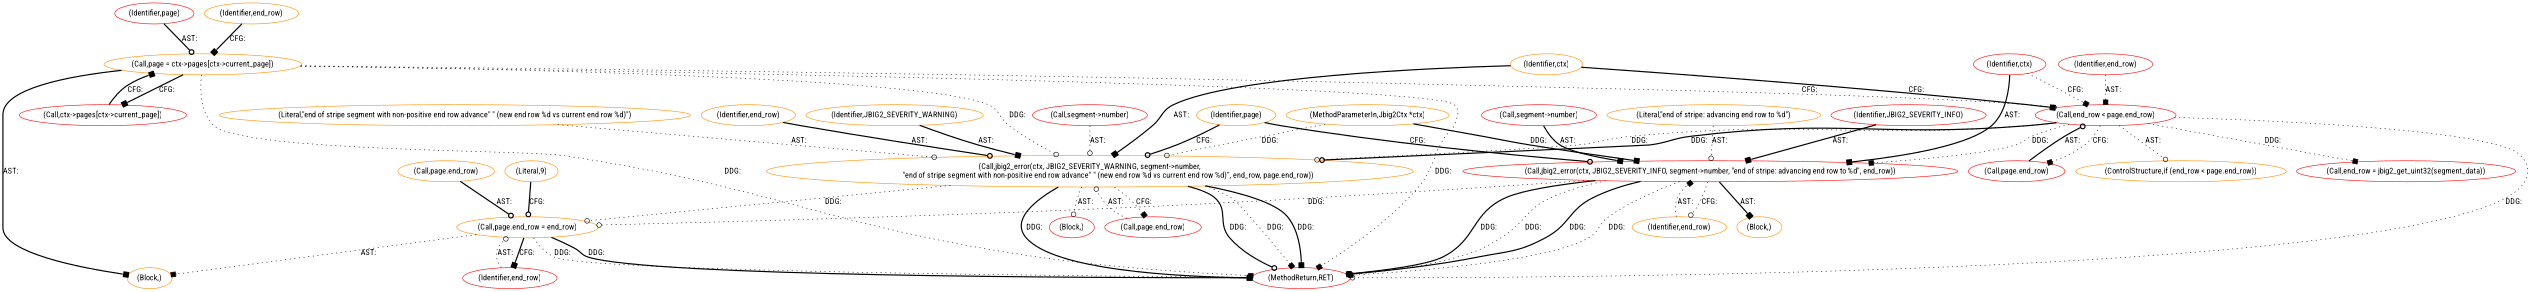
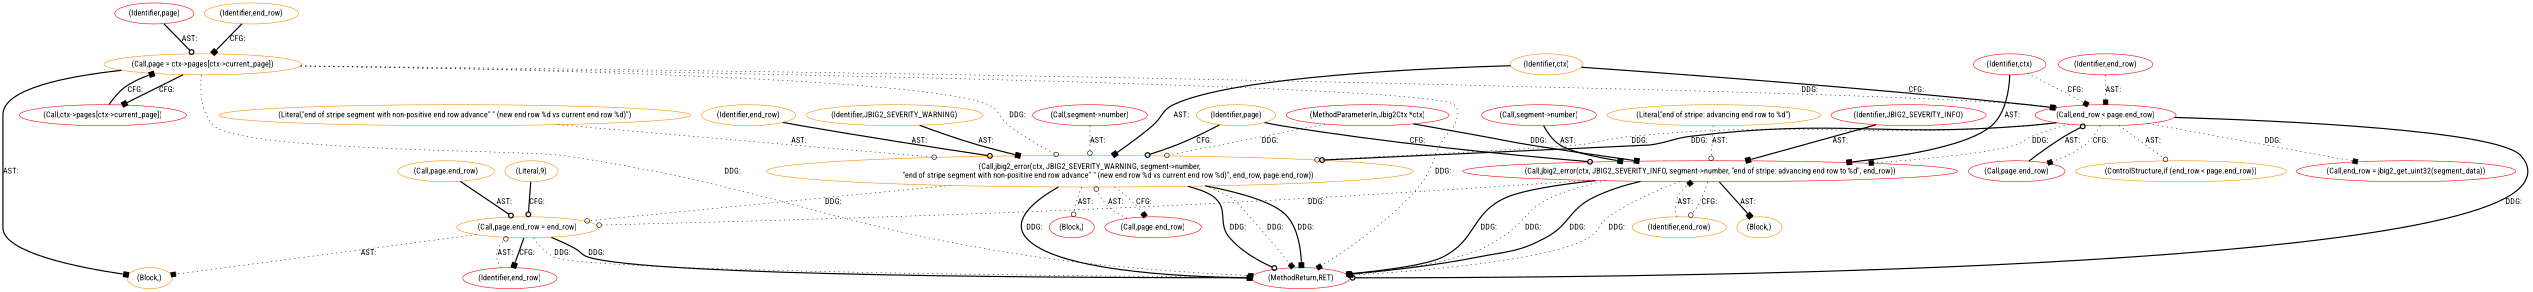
edge "(Call,page = ctx->pages[ctx->current_page])" -> "(Call,end_row < page.end_row)": label "CFG: " -> "DDG: "
node "(MethodParameterIn,Jbig2Ctx *ctx)": color darkorange -> red
edge "(Call,end_row < page.end_row)" -> "(MethodReturn,RET)": style dotted -> bold
